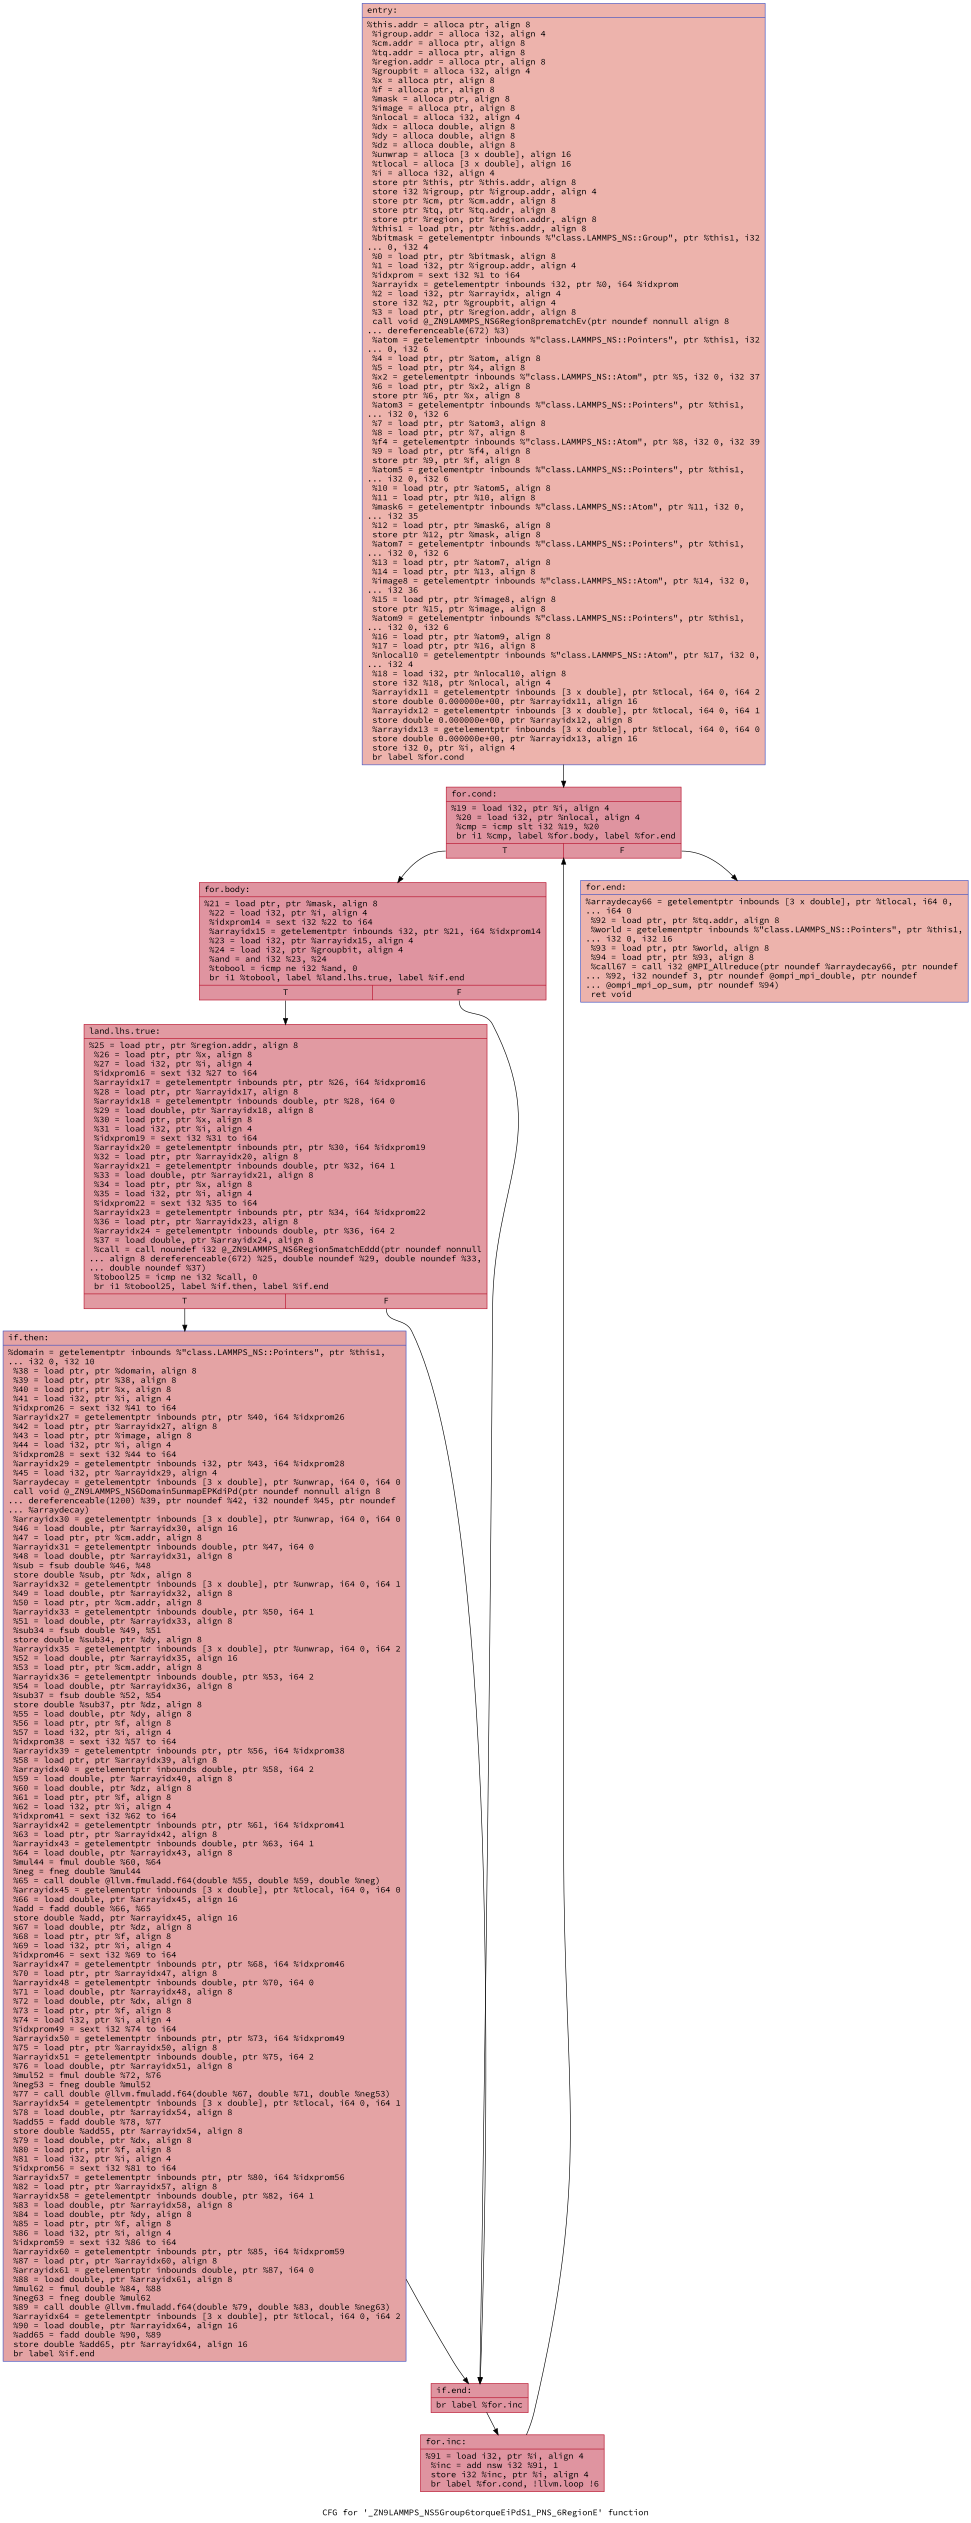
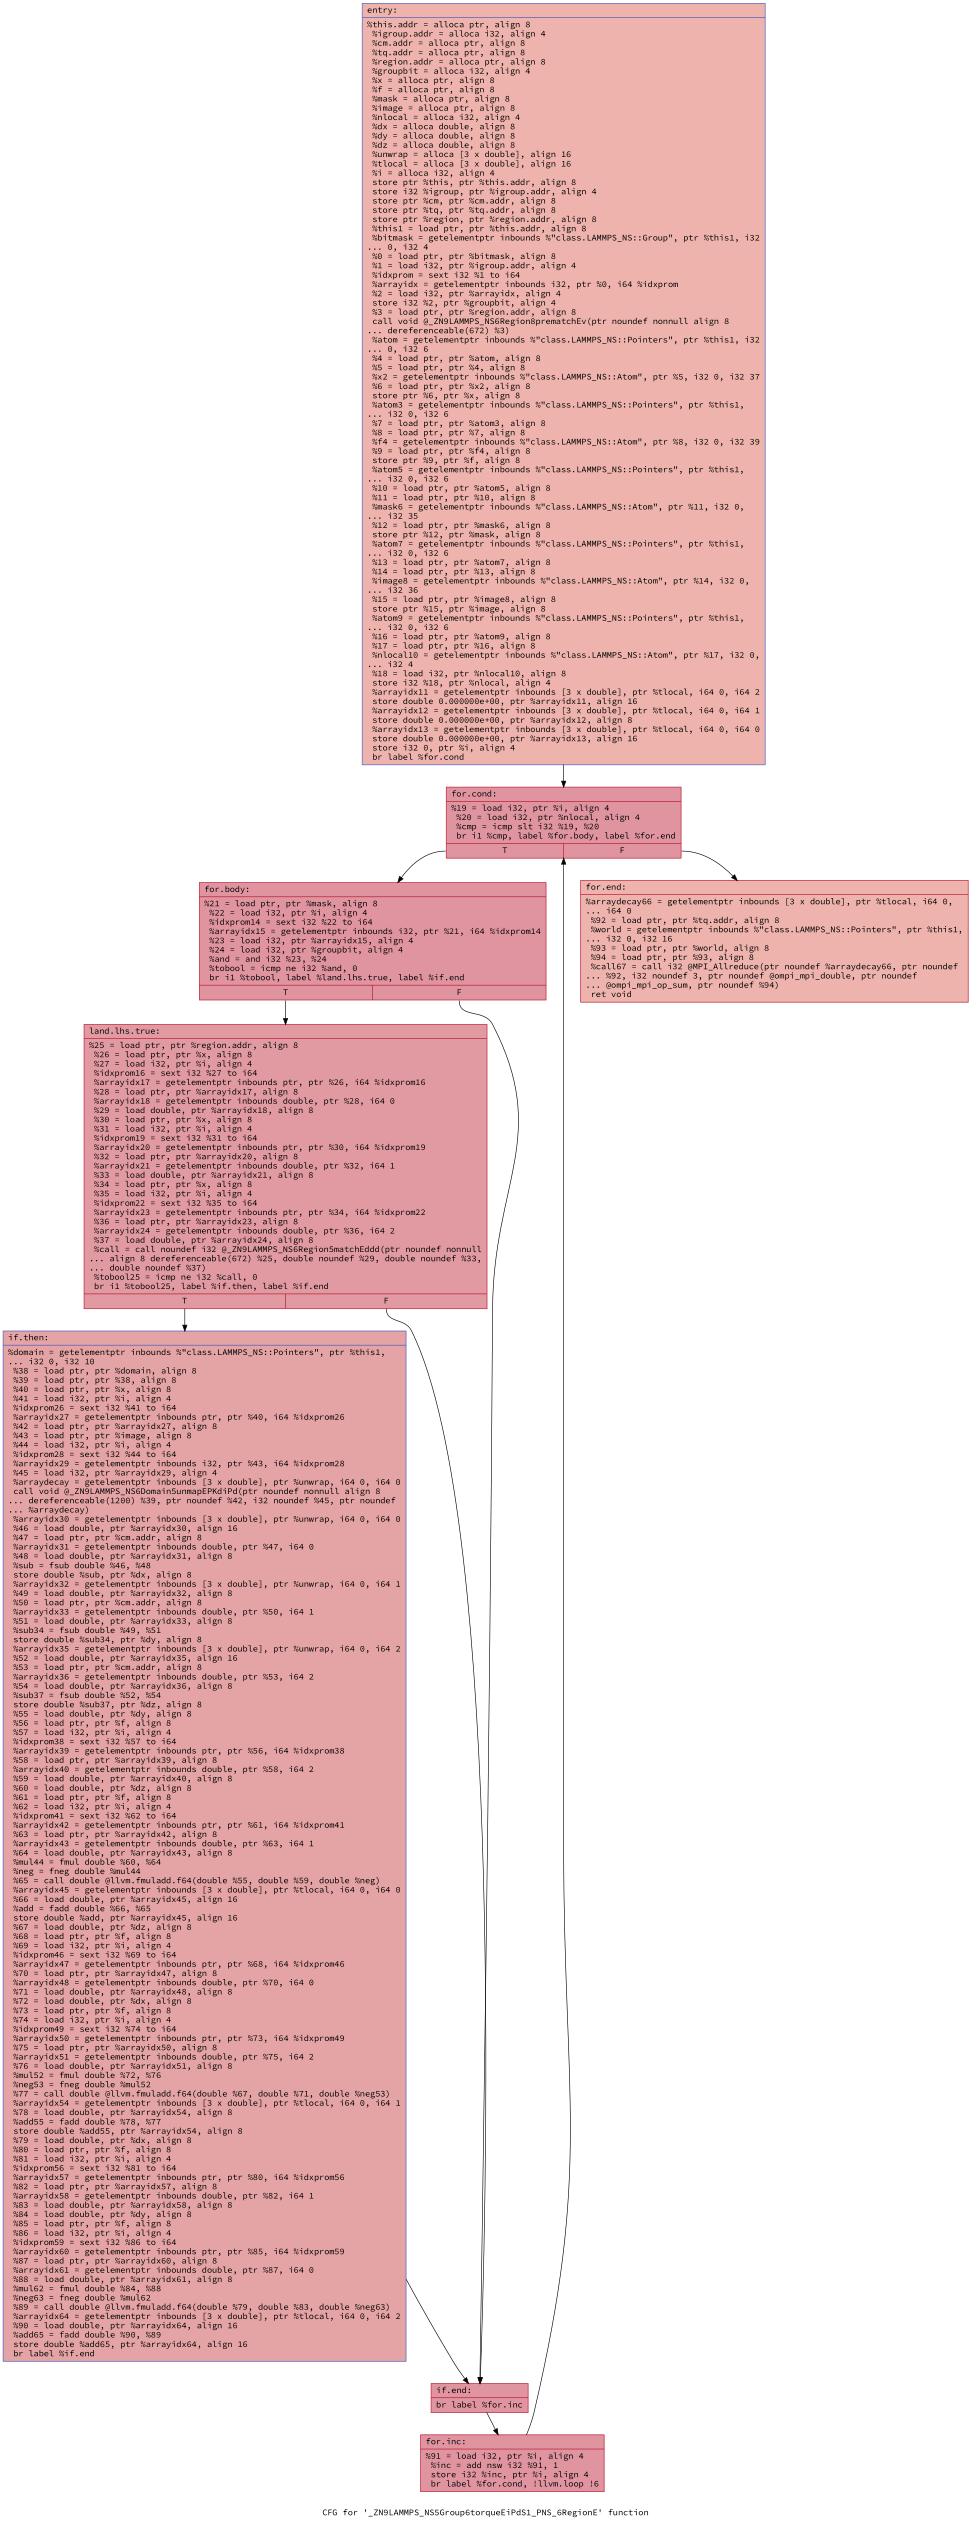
node "for.end:": color #3d50c3ff -> #b70d28ff
